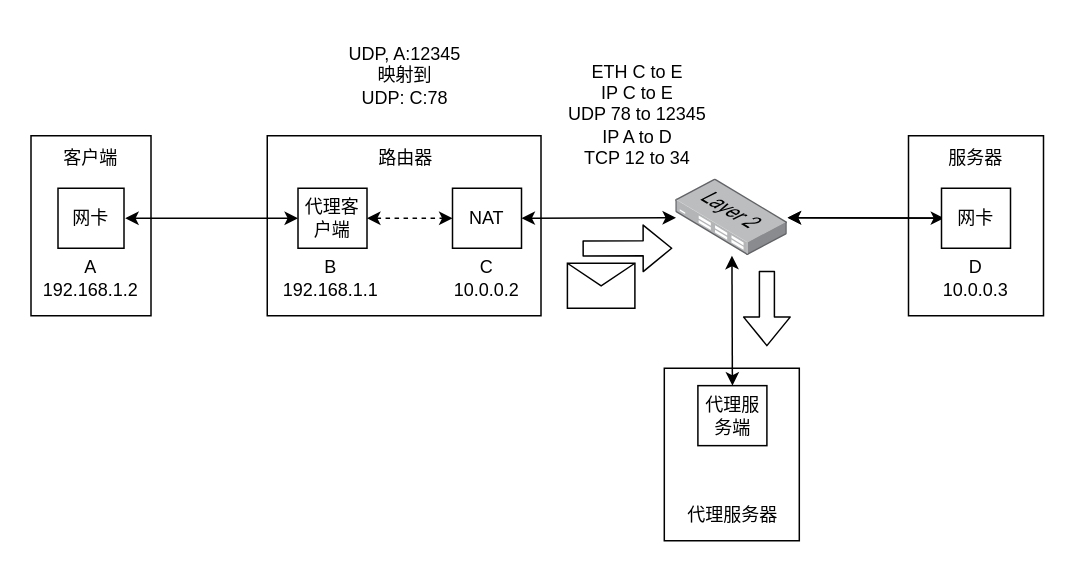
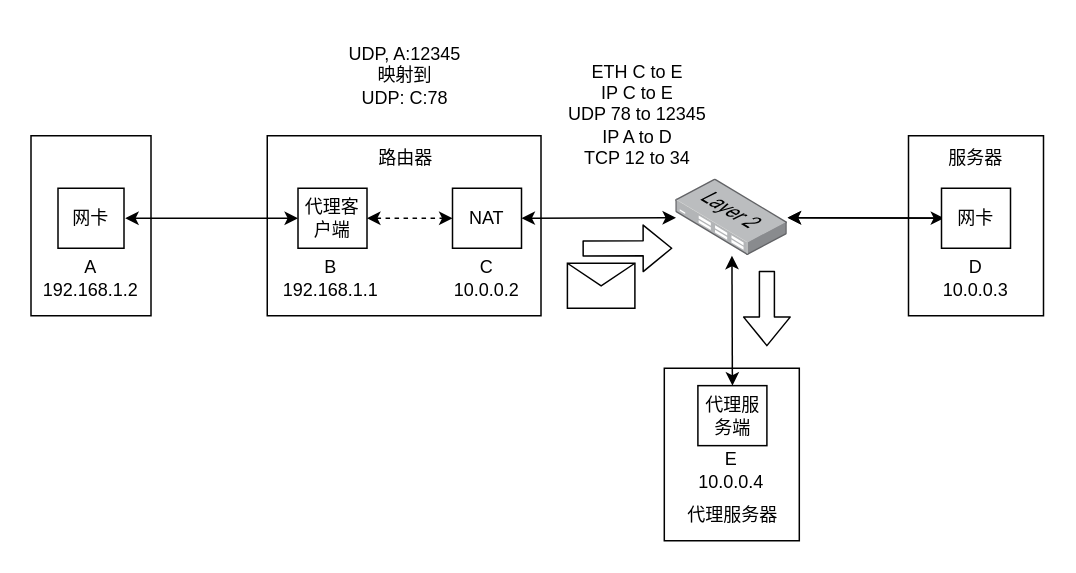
node "客户端": removed
node "E 10.0.0.4": added
